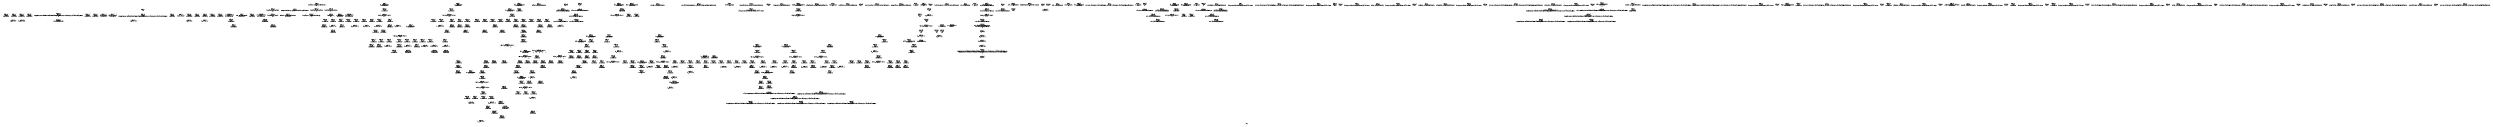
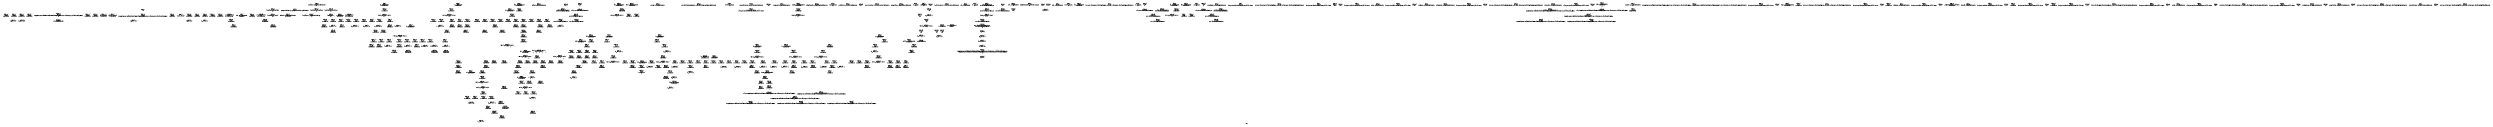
node "NodeID: 44": text "_Z12readandsolvei" -> "_Z12typeERKNSt"
